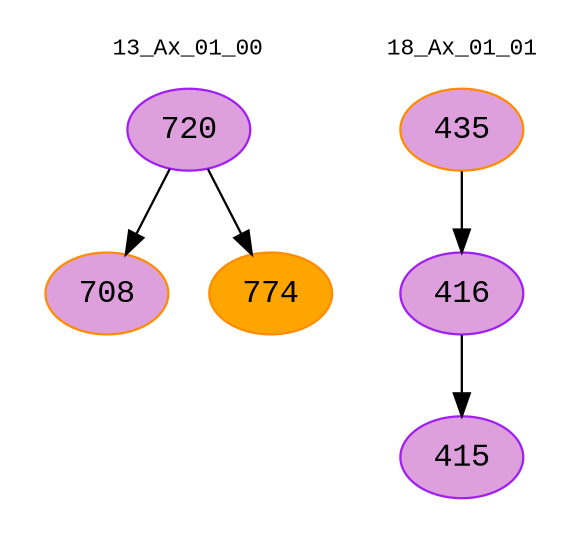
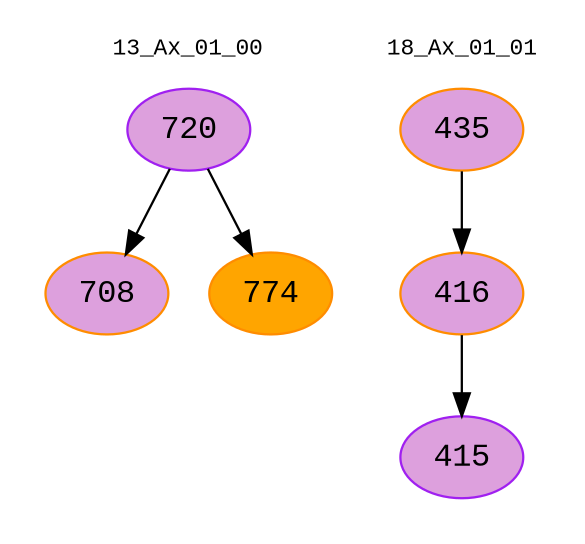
node "416": color purple -> darkorange
